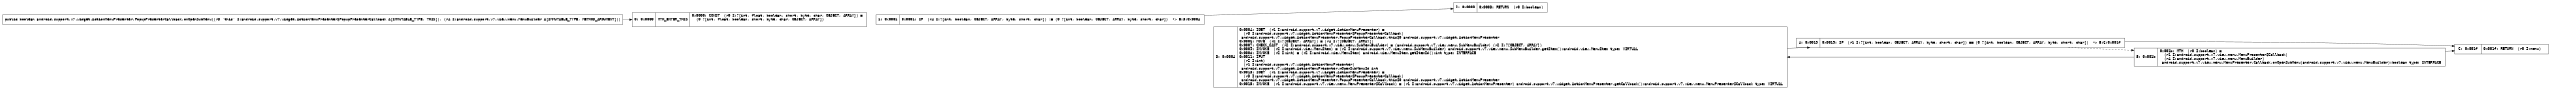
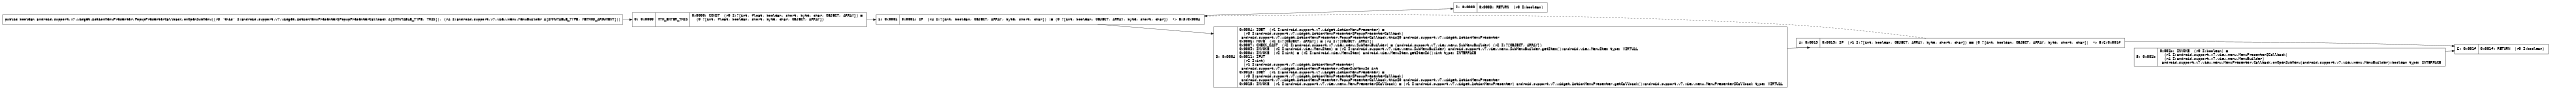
edge "0: 0x0000" -> "1: 0x0001": added
edge "4: 0x0019" -> "5: 0x001b": now "4: 0x0019" -> "1: 0x0001"
node "6: 0x001f": text "0x001f: RETURN  (r0 I:menu)" -> "0x001f: RETURN  (r0 I:boolean)"
node "5: 0x001b": text "0x001b: MTH  (r0 I:boolean) =" -> "0x001b: INVOKE  (r0 I:boolean) ="
edge "5: 0x001b" -> "3: 0x0004": now "1: 0x0001" -> "3: 0x0004"
